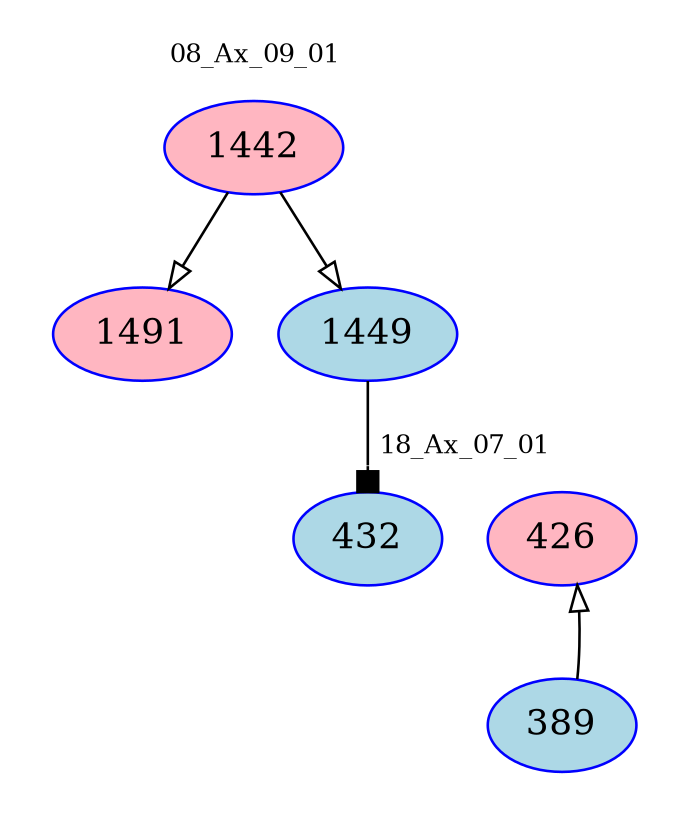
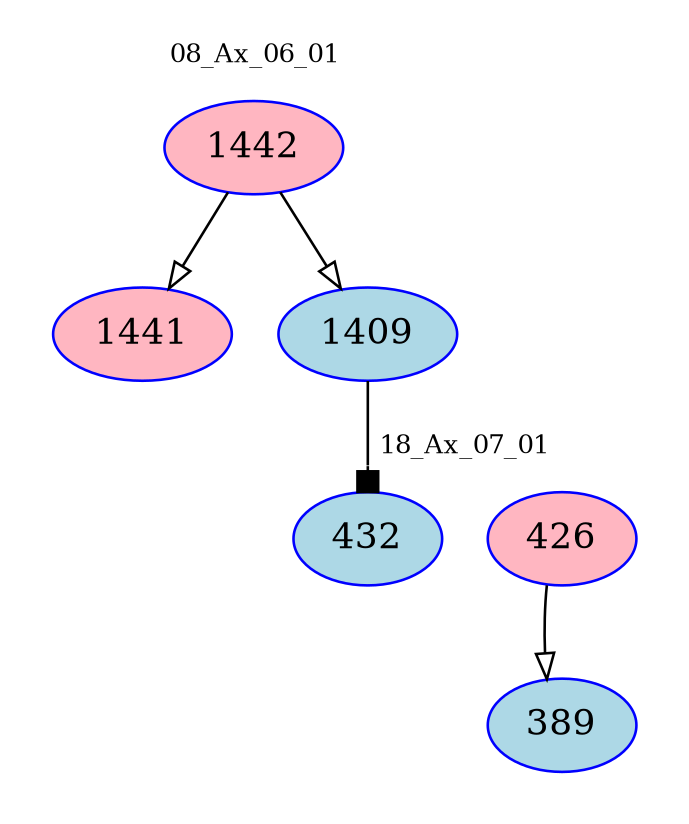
cluster "08_Ax_09_01": label "08_Ax_09_01" -> "08_Ax_06_01"
node "1491": label "1491" -> "1441"
node "1449": label "1449" -> "1409"
edge "389" -> "426": reversed
